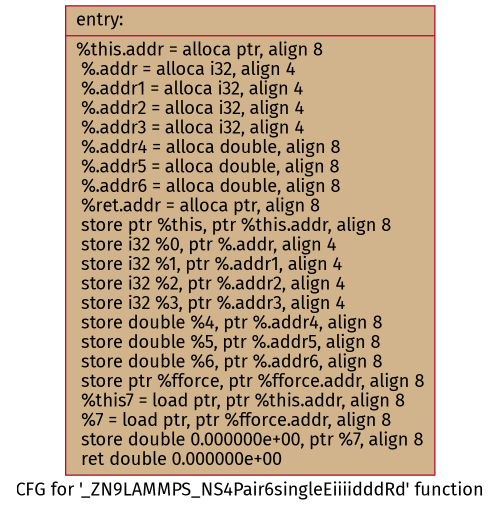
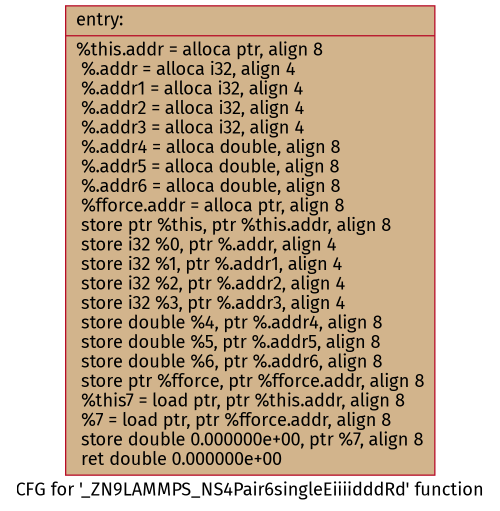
node "entry:": text "%ret.addr = alloca ptr, align 8" -> "%fforce.addr = alloca ptr, align 8"
